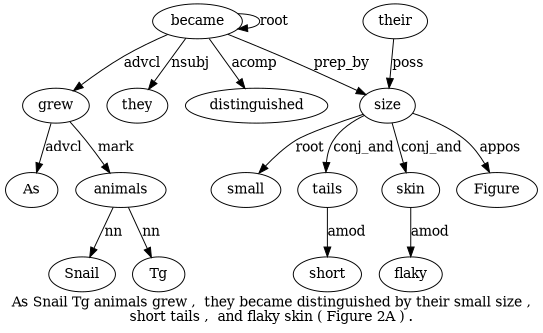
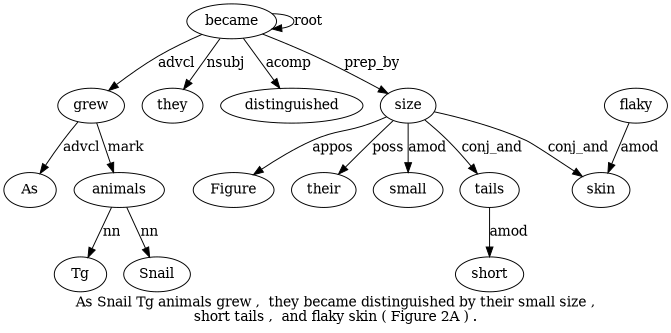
edge "their" -> "size": reversed
edge "size" -> "small": label "root" -> "amod"
edge "skin" -> "flaky": reversed
